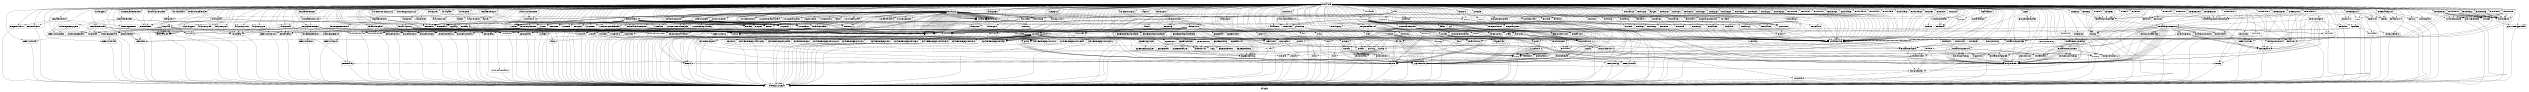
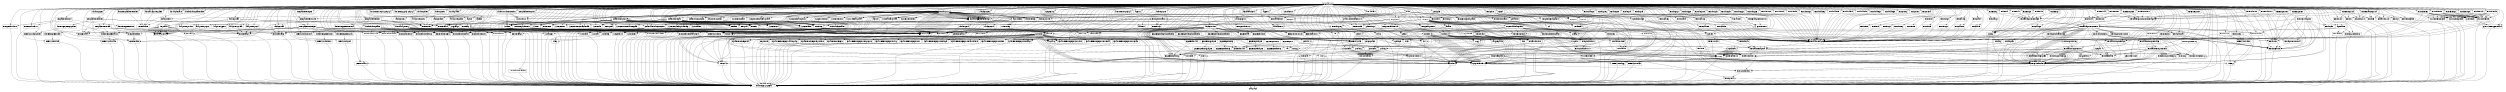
node "PACKET_peek_1": removed
